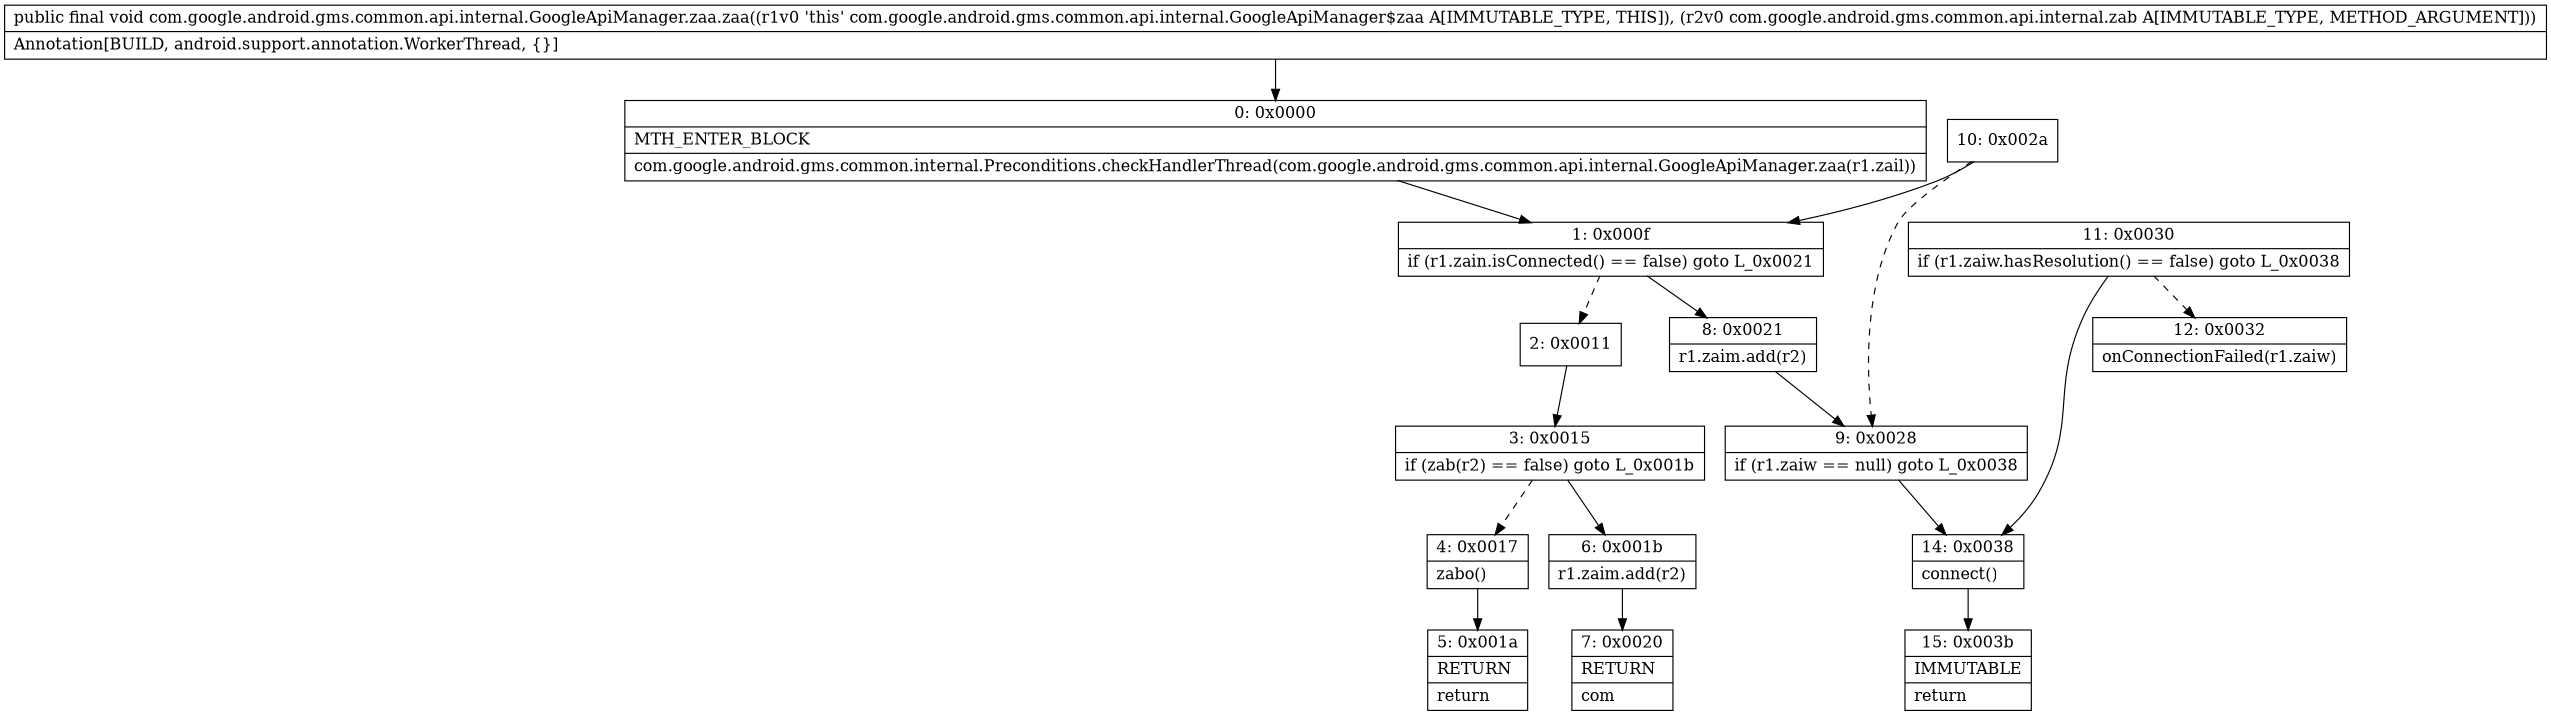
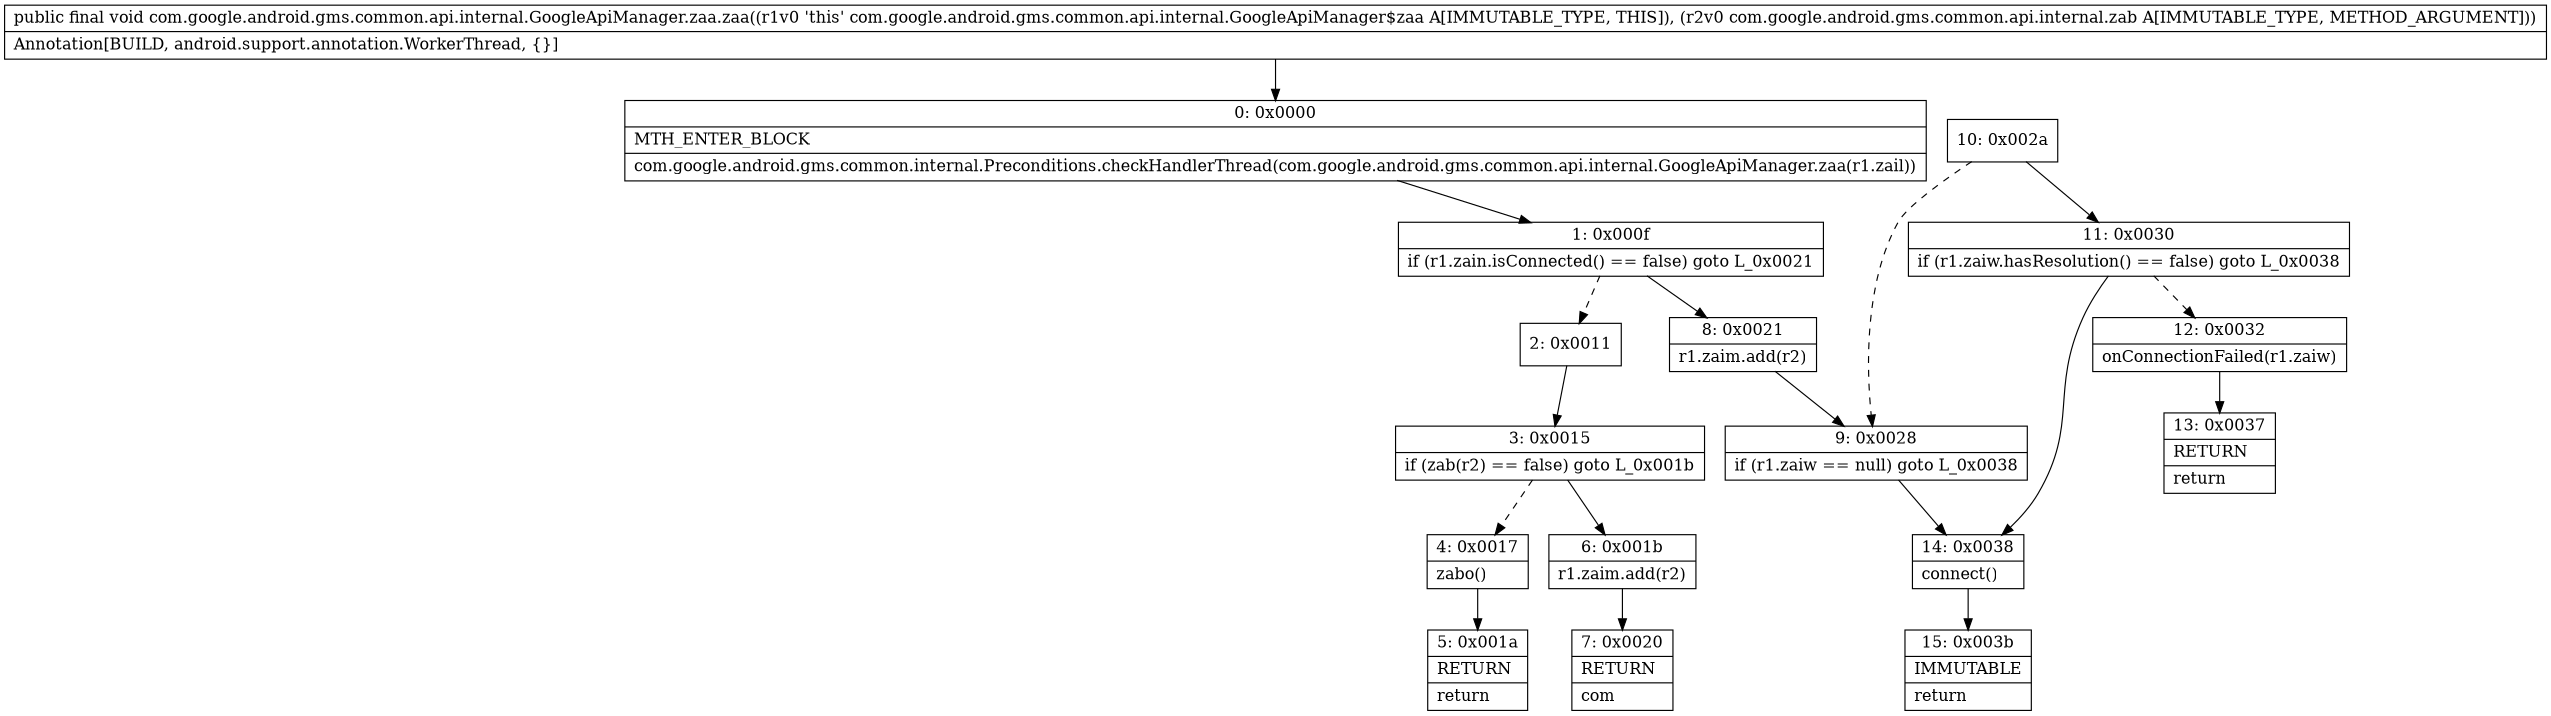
edge "10: 0x002a" -> "1: 0x000f": now "10: 0x002a" -> "11: 0x0030"
node "13: 0x0037": added
